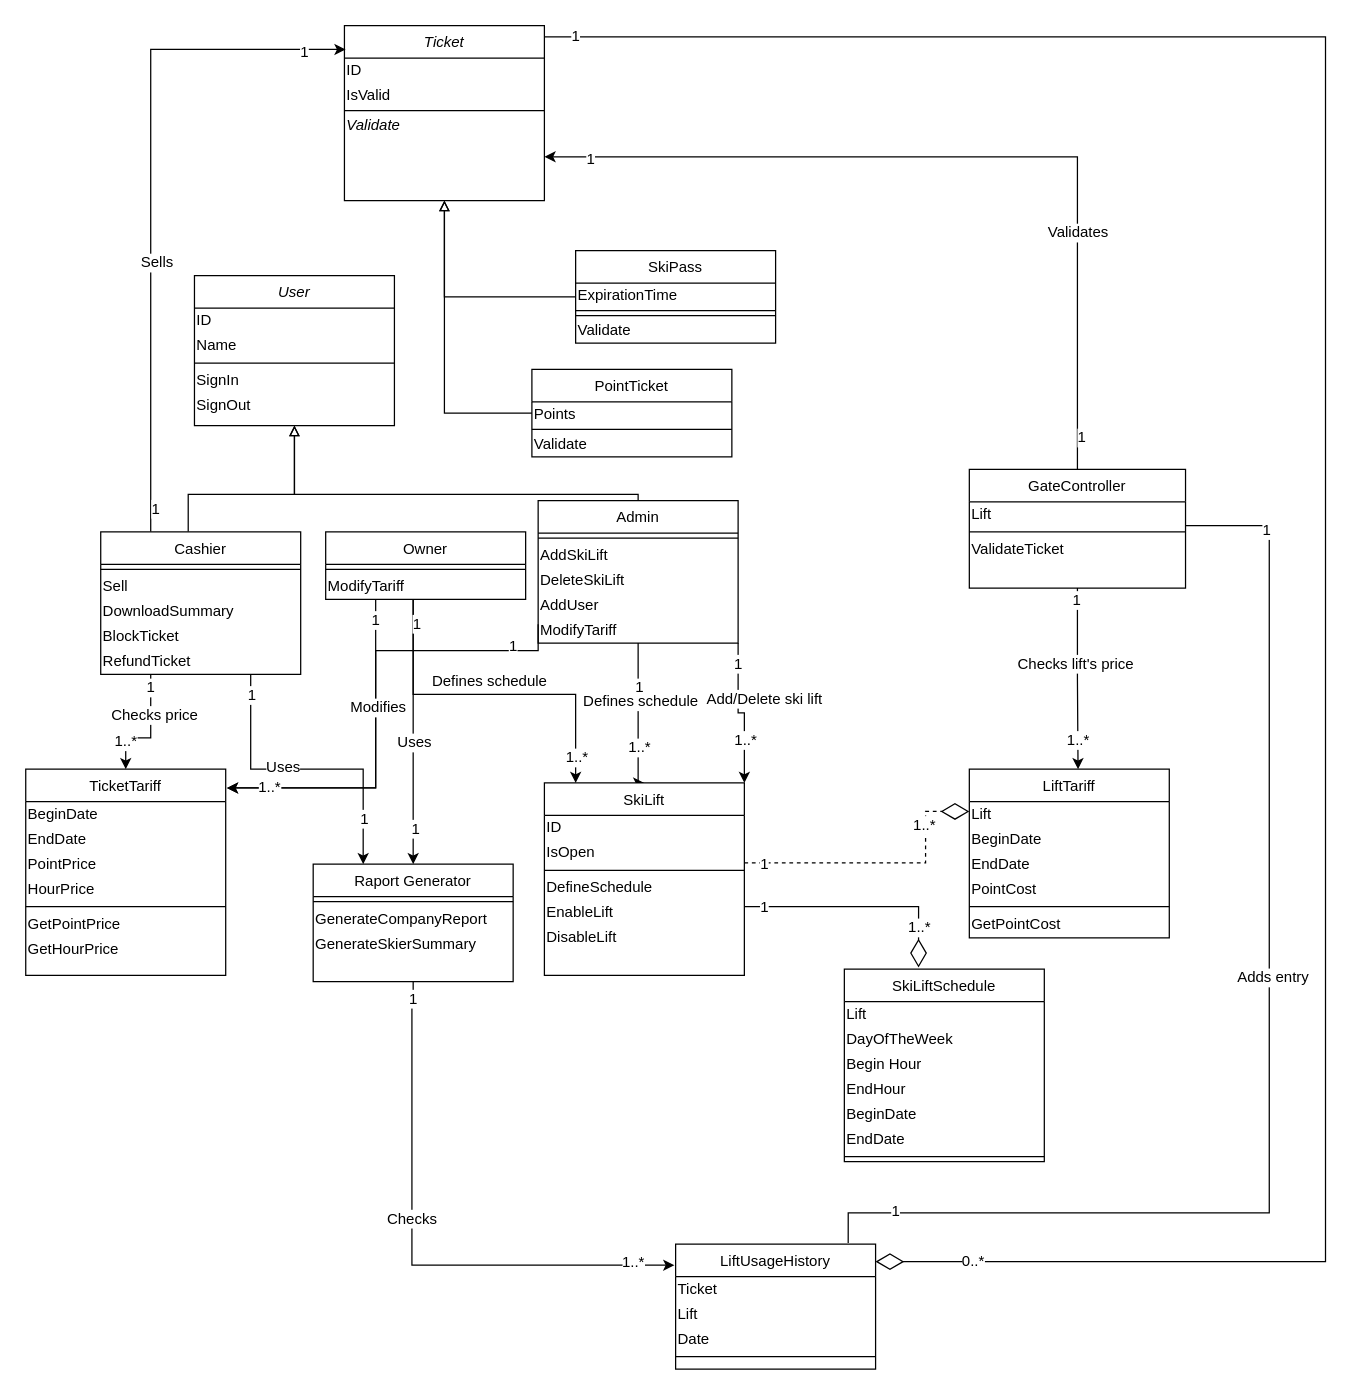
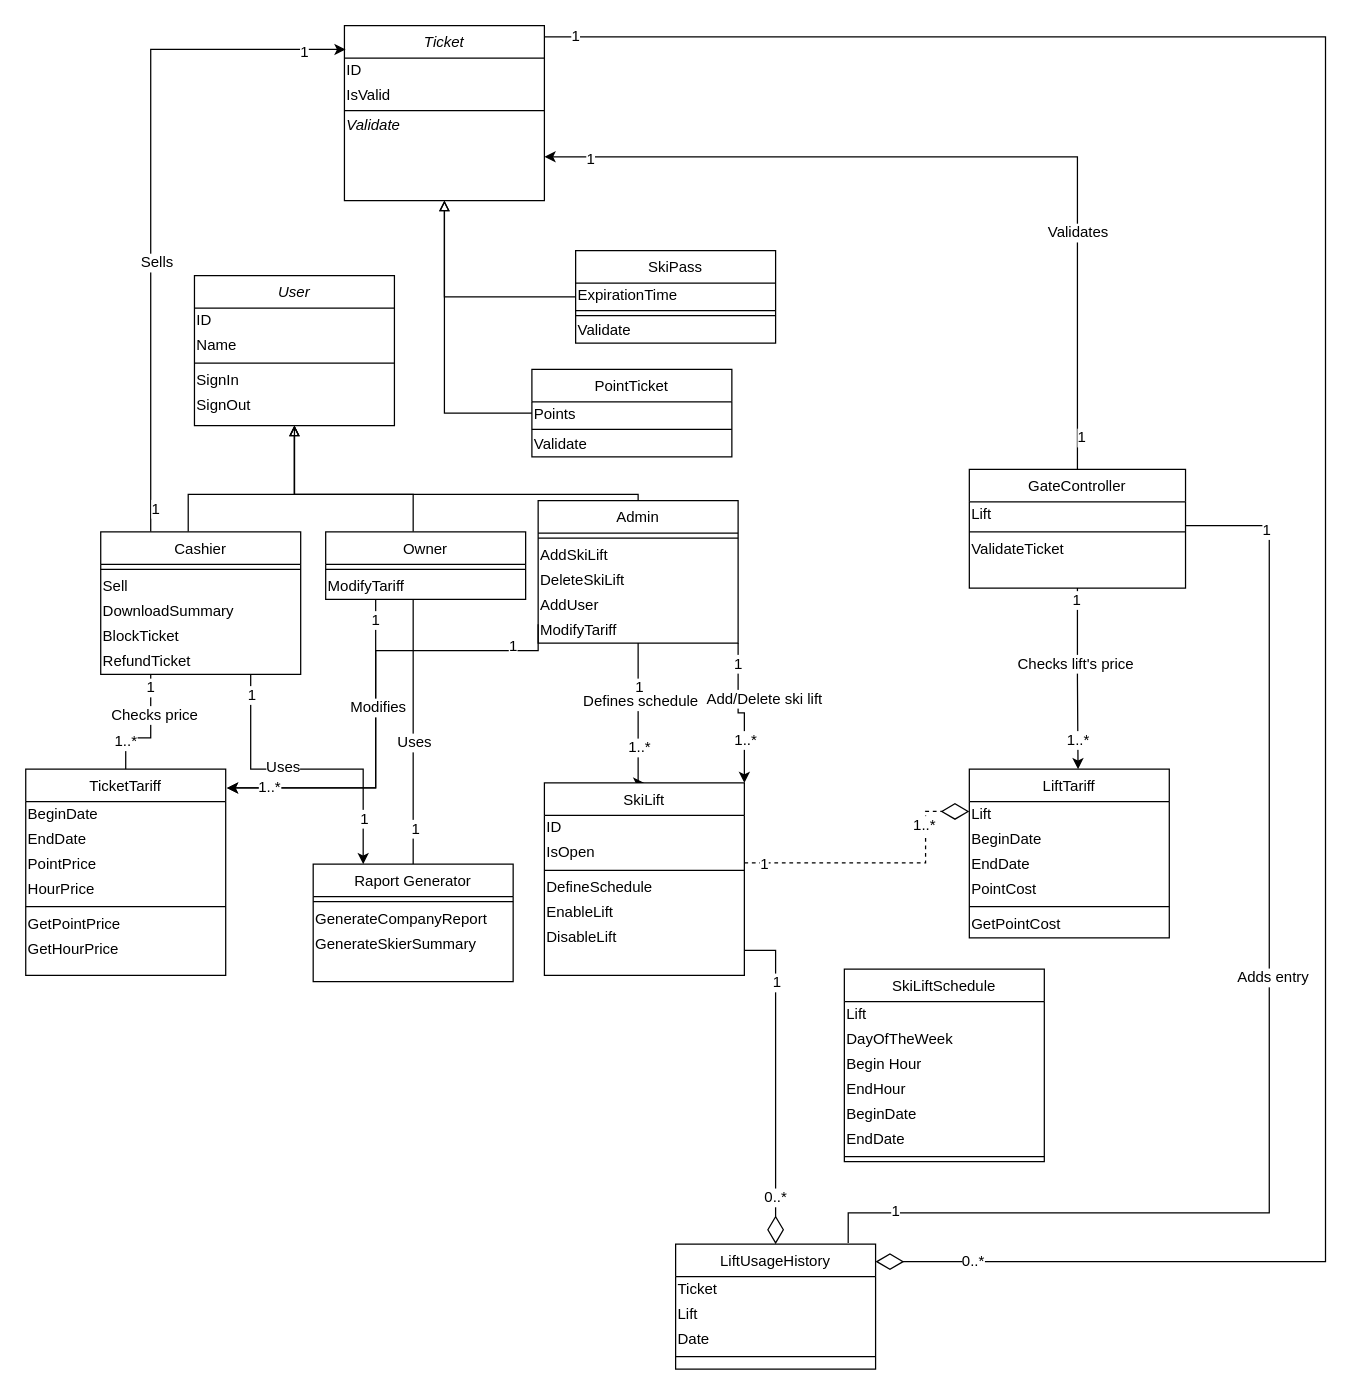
edge "Cashier" -> "User": arrowhead block -> open
edge "Owner" -> "User": added
edge "Owner" -> "SkiLift": removed, labels "1", "Defines schedule", "1..*"
edge "RefundTicket" -> "TicketTariff": arrowhead classic -> none
edge "Owner" -> "Raport Generator": arrowhead classic -> none
edge "EnableLift" -> "SkiLiftSchedule": removed, labels "1", "1..*"
edge "DisableLift" -> "LiftUsageHistory": added, labels "1", "0..*"
edge "Raport Generator" -> "LiftUsageHistory": removed, labels "1", "Checks", "1..*"
